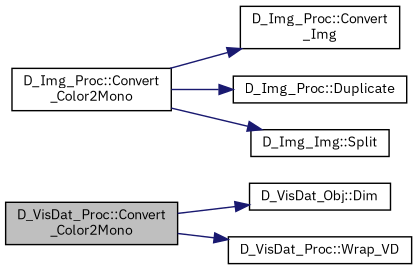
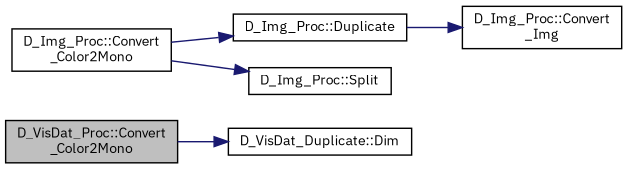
edge "D_Img_Proc::Convert _Color2Mono" -> "D_Img_Proc::Convert _Img": now "D_Img_Proc::Duplicate" -> "D_Img_Proc::Convert _Img"
node "D_Img_Img::Split": label "D_Img_Img::Split" -> "D_Img_Proc::Split"
node "D_VisDat_Obj::Dim": label "D_VisDat_Obj::Dim" -> "D_VisDat_Duplicate::Dim"
node "D_VisDat_Proc::Wrap_VD": removed
